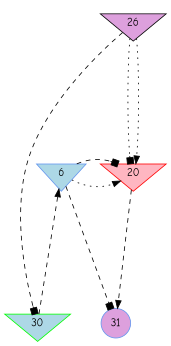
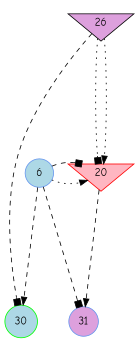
node "6": shape invtriangle -> circle
edge "30" -> "6": reversed
node "30": shape invtriangle -> circle
